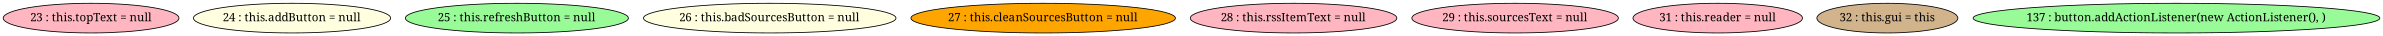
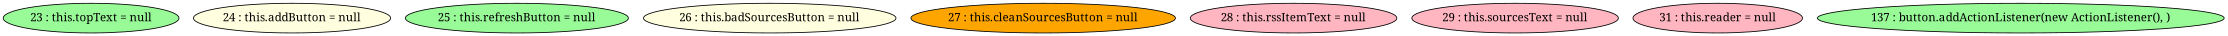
node "23 : this.topText = null": fillcolor lightpink -> palegreen
node "32 : this.gui = this": removed
